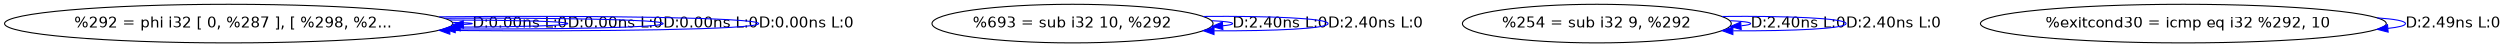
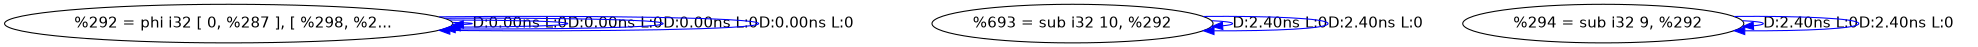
node "%254 = sub i32 9, %292": label "%254 = sub i32 9, %292" -> "%294 = sub i32 9, %292"
node "%exitcond30 = icmp eq i32 %292, 10": removed
